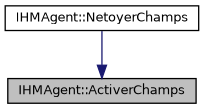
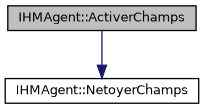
edge "IHMAgent::NetoyerChamps" -> "IHMAgent::ActiverChamps": reversed
